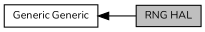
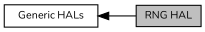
node "Generic Generic": label "Generic Generic" -> "Generic HALs"
